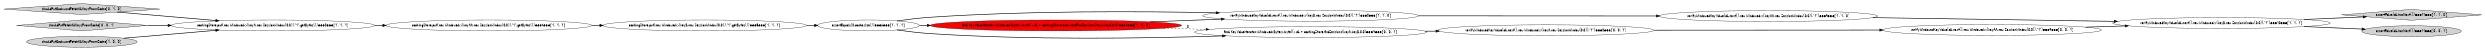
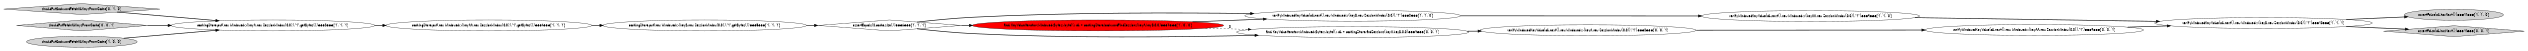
node "assertFalse(all.hasNext())@@@11@@@['1', '1', '0']": shape diamond -> ellipse
node "assertEquals(3,cache.size())@@@6@@@['1', '1', '1']": shape ellipse -> diamond
node "assertFalse(all.hasNext())@@@11@@@['0', '0', '1']": shape ellipse -> diamond
